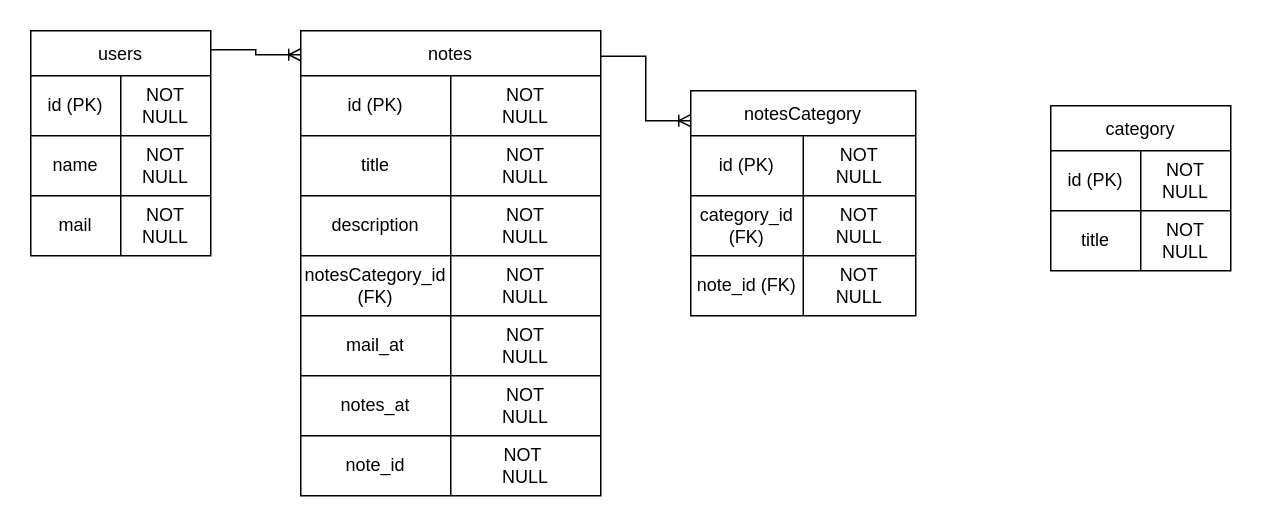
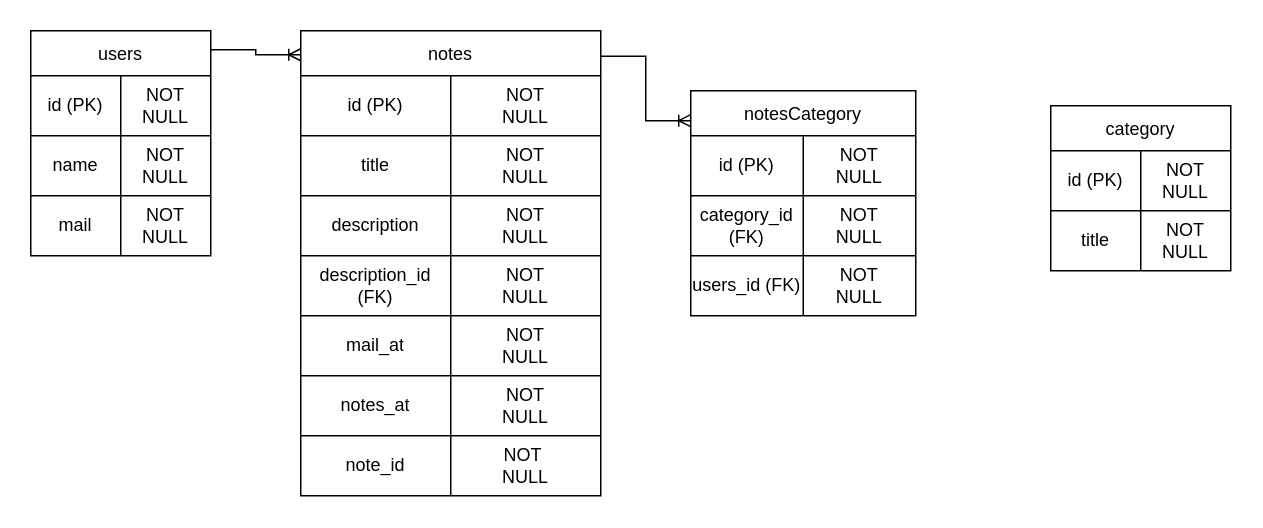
node "notesCategory_id (FK)": label "notesCategory_id (FK)" -> "description_id (FK)"
node "note_id (FK)": label "note_id (FK)" -> "users_id (FK)"
